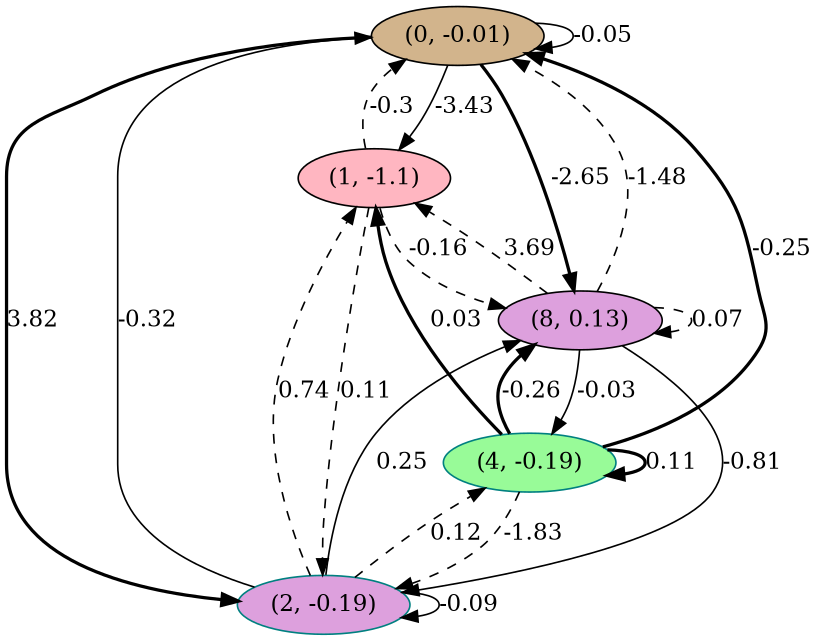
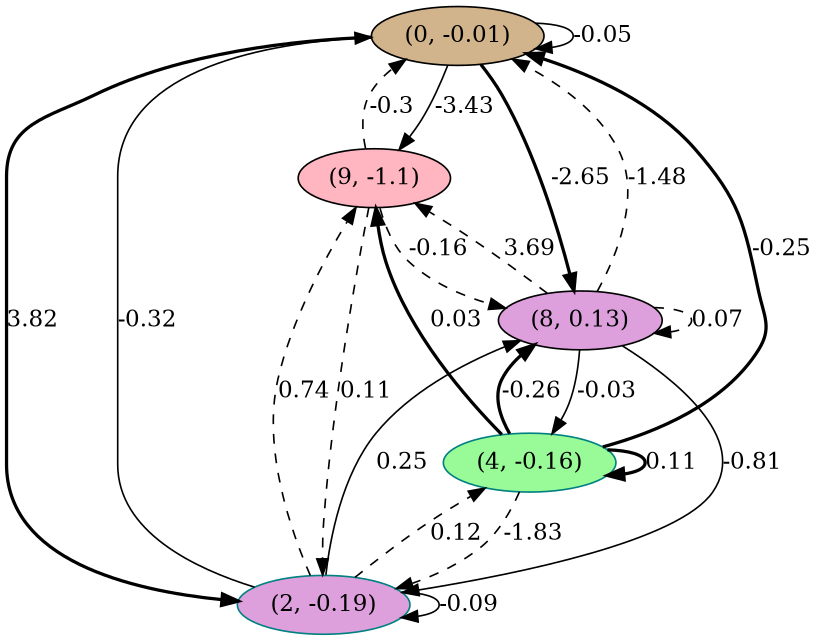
node "(1, -1.1)": label "(1, -1.1)" -> "(9, -1.1)"
node "(4, -0.19)": label "(4, -0.19)" -> "(4, -0.16)"
